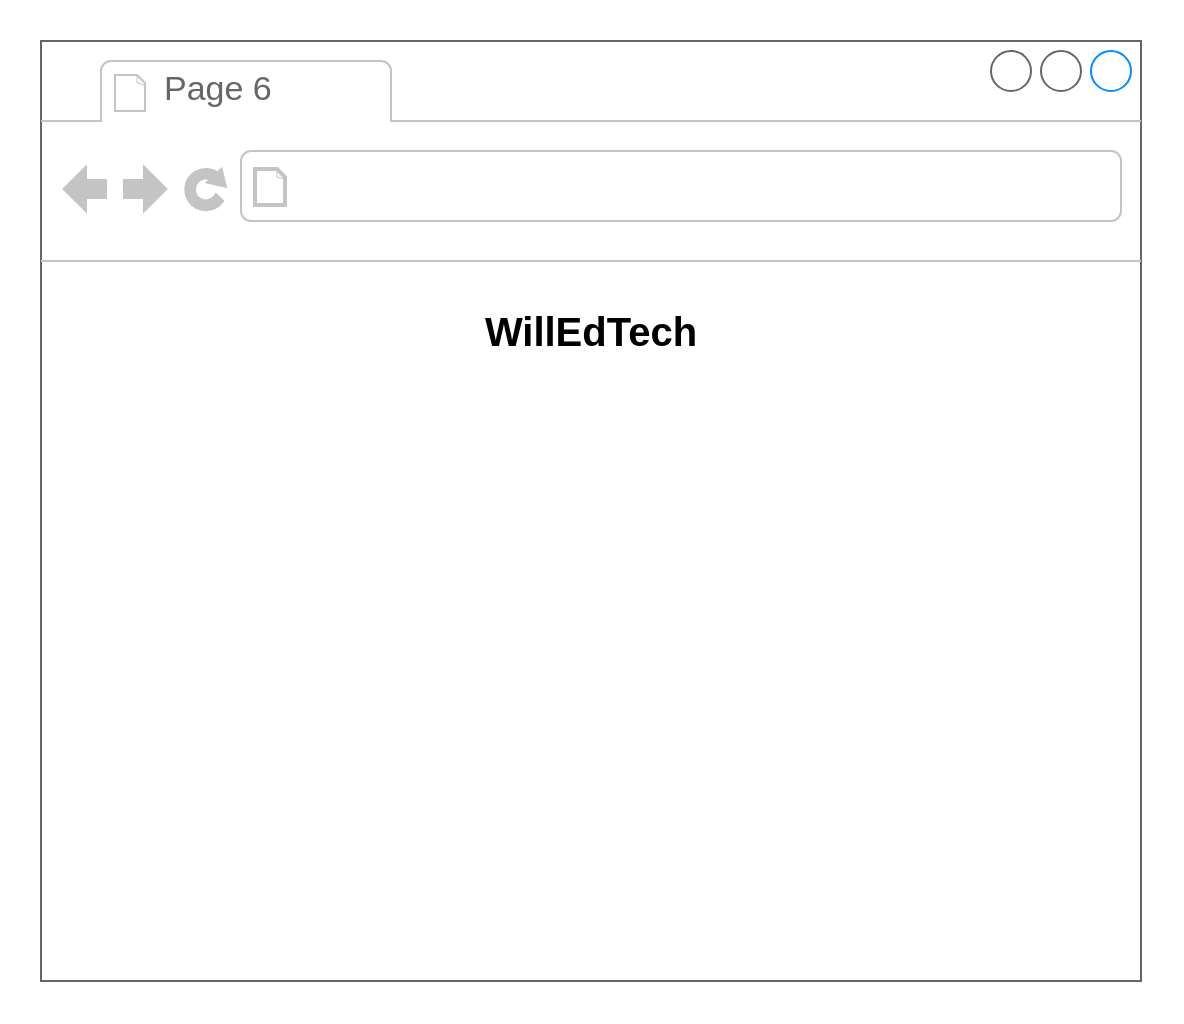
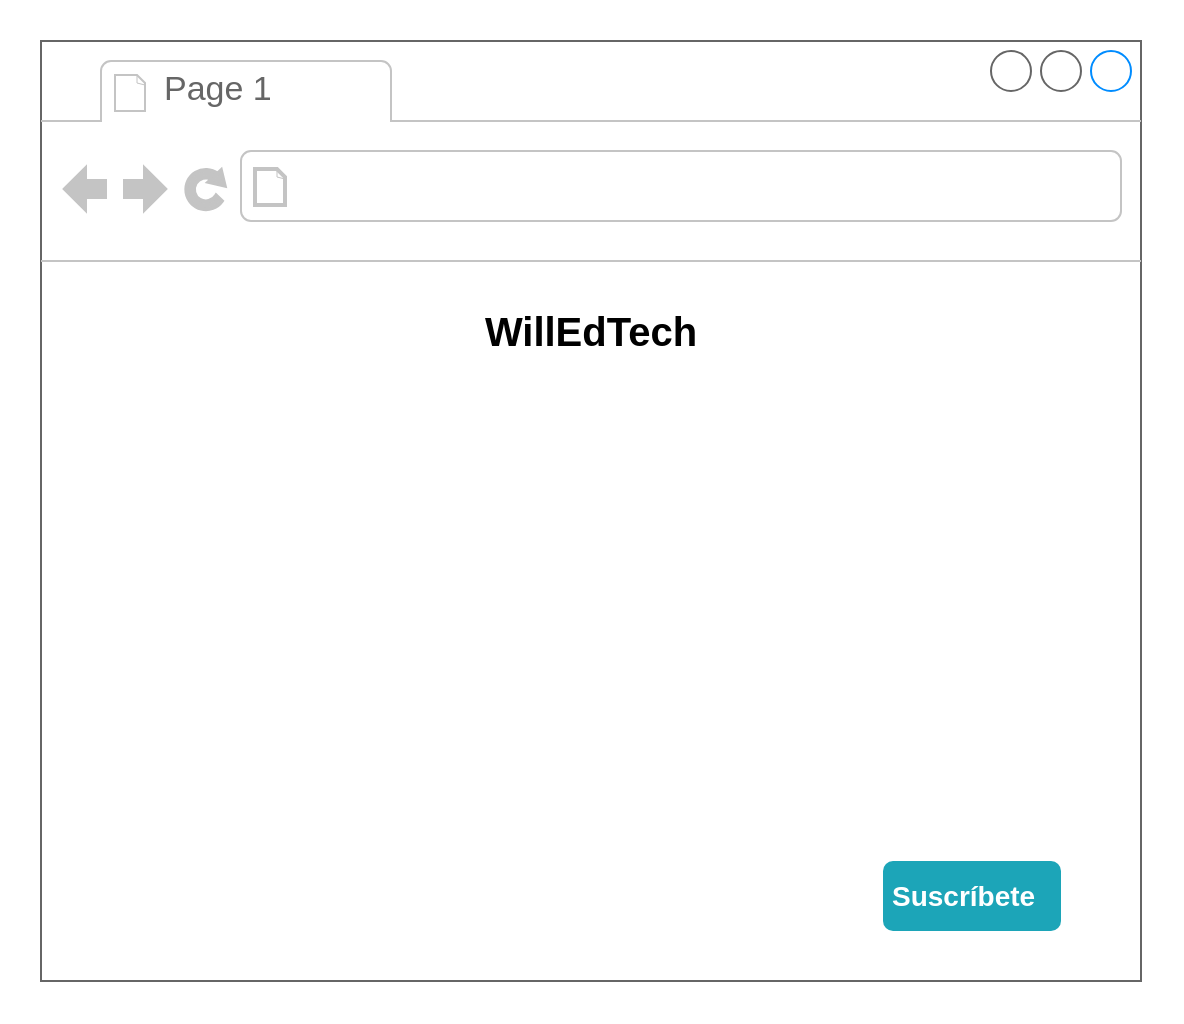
node "Page 6": label "Page 6" -> "Page 1"
node "Suscríbete": added
